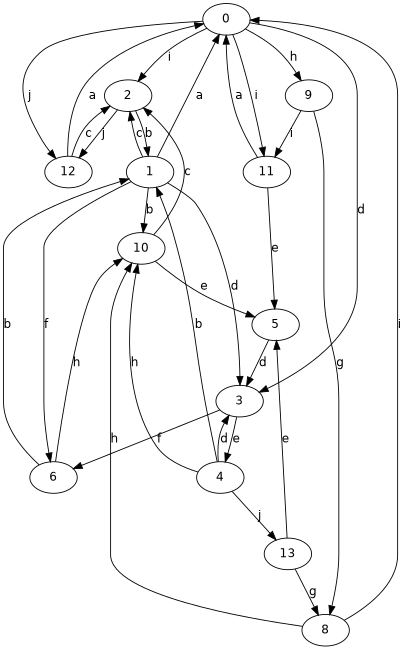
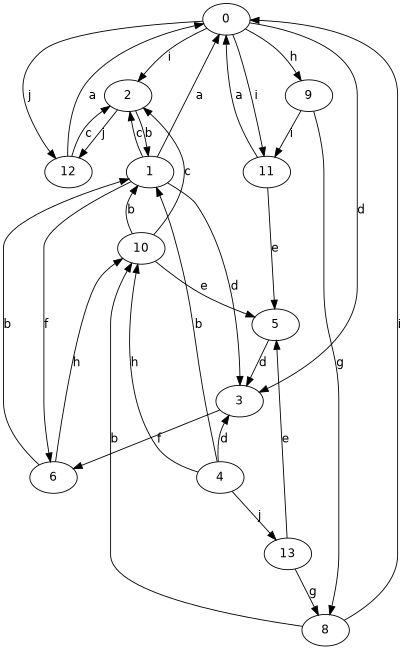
edge "1" -> "10": reversed
edge "3" -> "4": removed, label "e"
edge "8" -> "10": label "h" -> "b"
